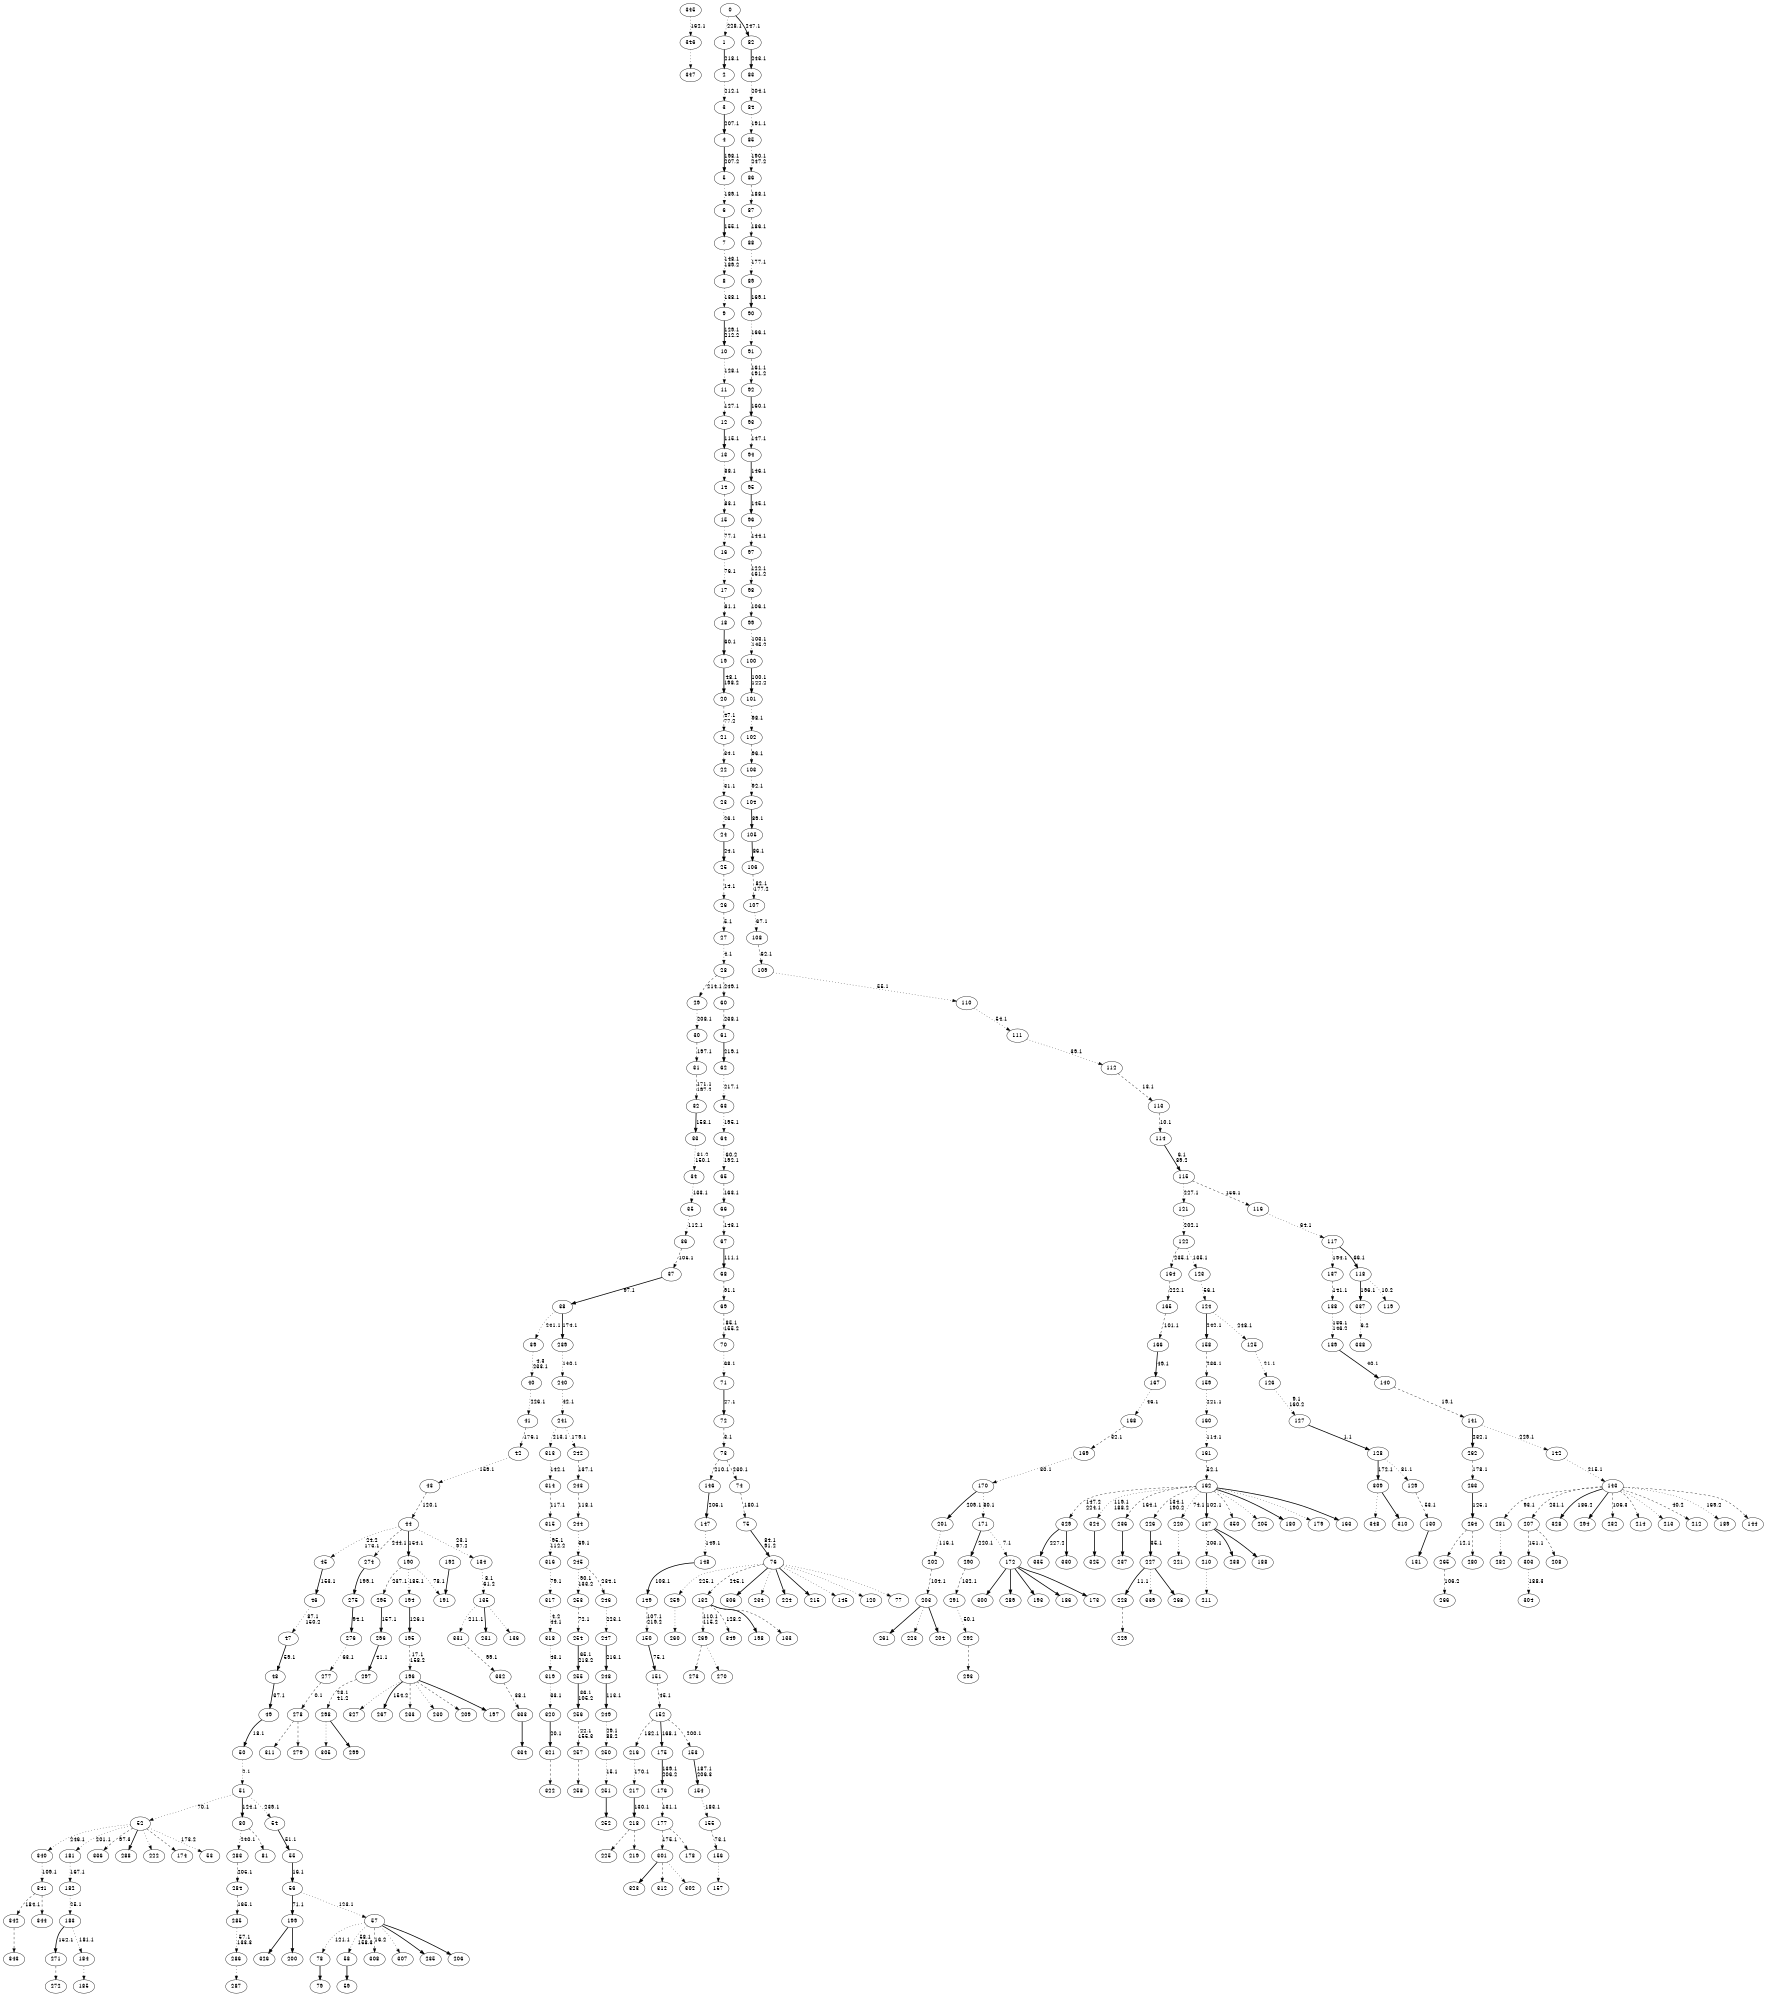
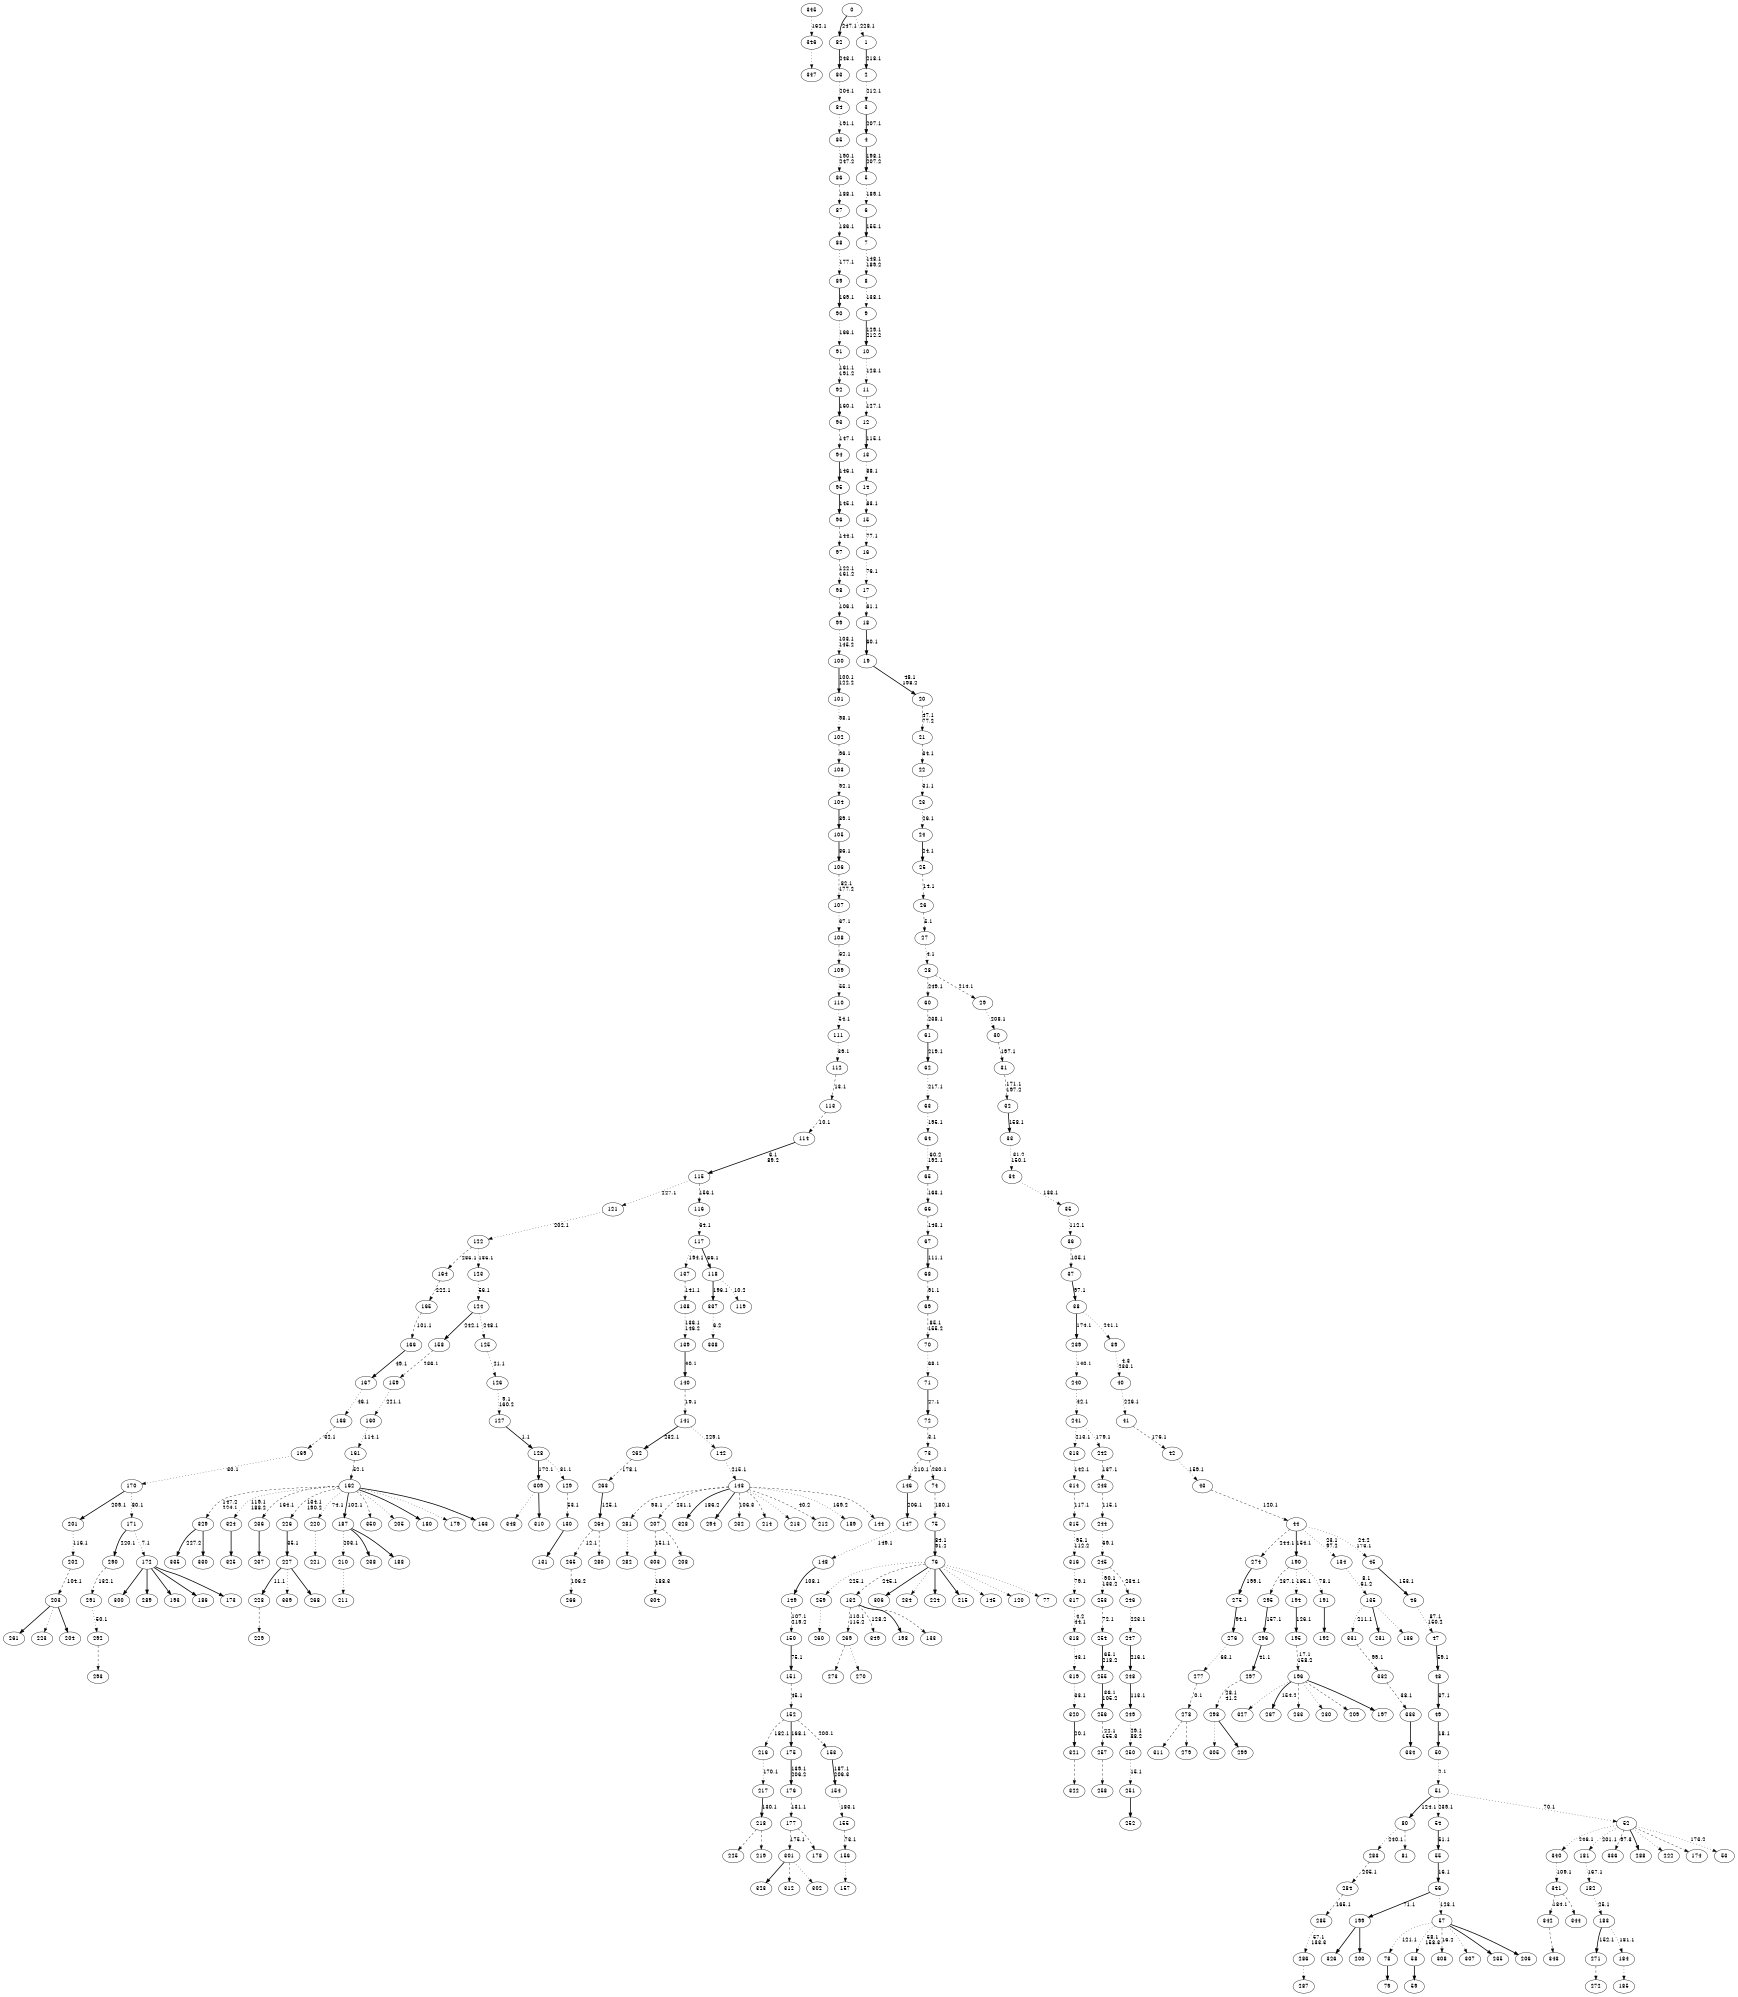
edge "243" -> "244": label "118,1" -> "115,1"
edge "192" -> "191": reversed
